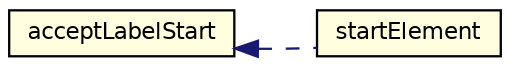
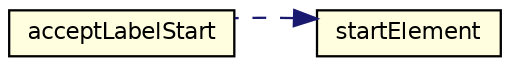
edge "startElement" -> "acceptLabelStart": reversed
